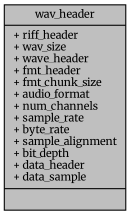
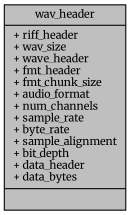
node "wav_header": text "+ data_sample" -> "+ data_bytes"
